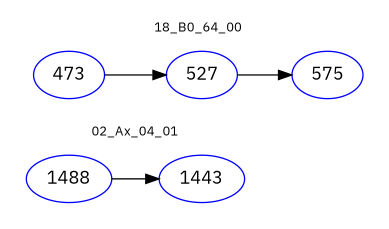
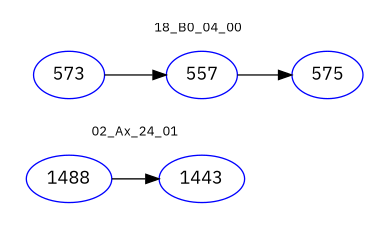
cluster "18_B0_64_00": label "18_B0_64_00" -> "18_B0_04_00"
node "473": label "473" -> "573"
node "527": label "527" -> "557"
cluster "02_Ax_04_01": label "02_Ax_04_01" -> "02_Ax_24_01"
